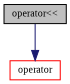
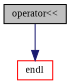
node "operator": label "operator" -> "endl"
